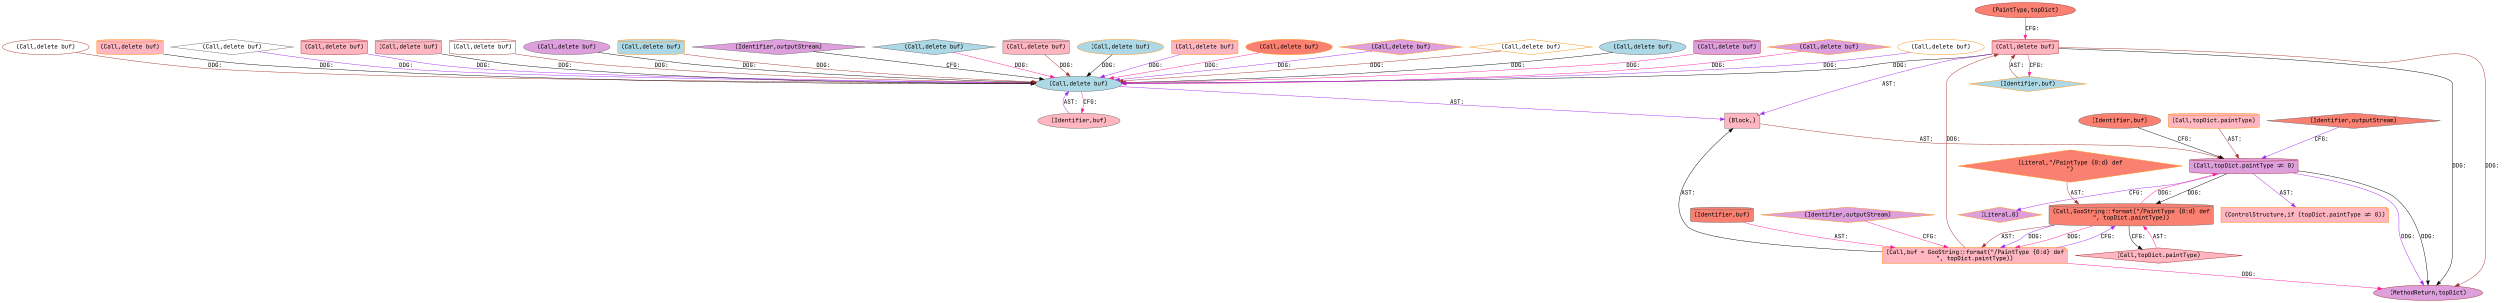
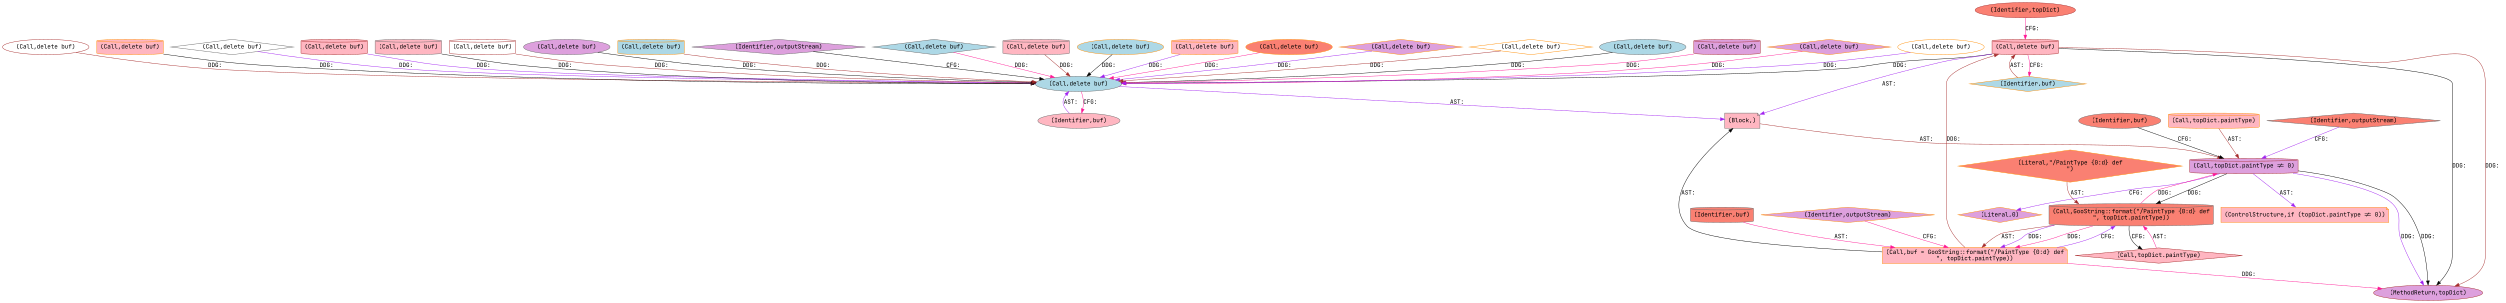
node "(PaintType,topDict)": label "(PaintType,topDict)" -> "(Identifier,topDict)"
